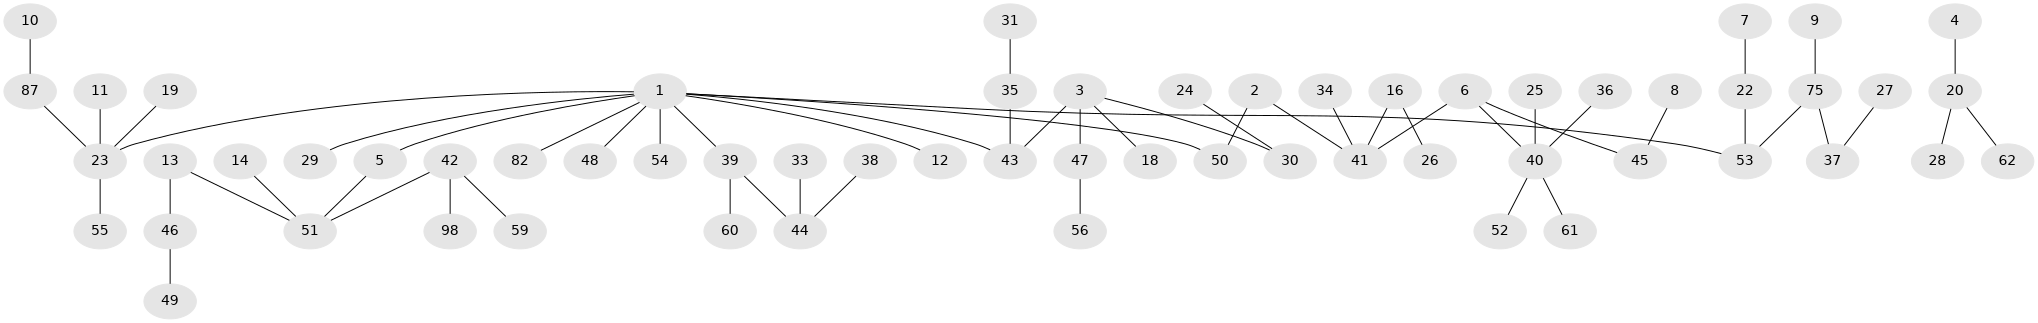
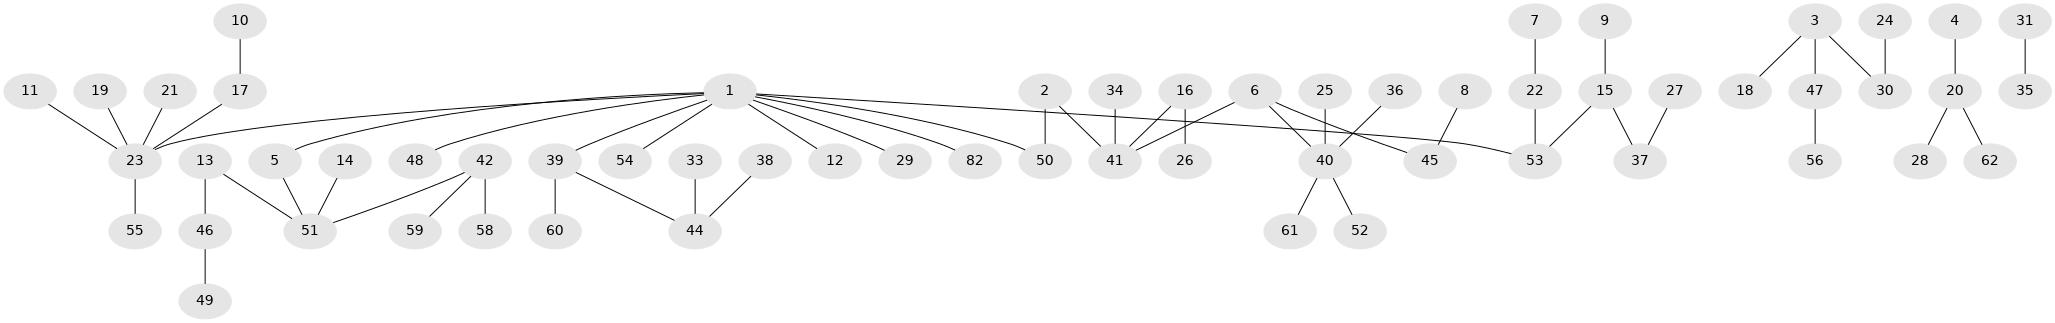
node "87": label "87" -> "17"
node "21": added
node "75": label "75" -> "15"
node "43": removed
node "98": label "98" -> "58"
